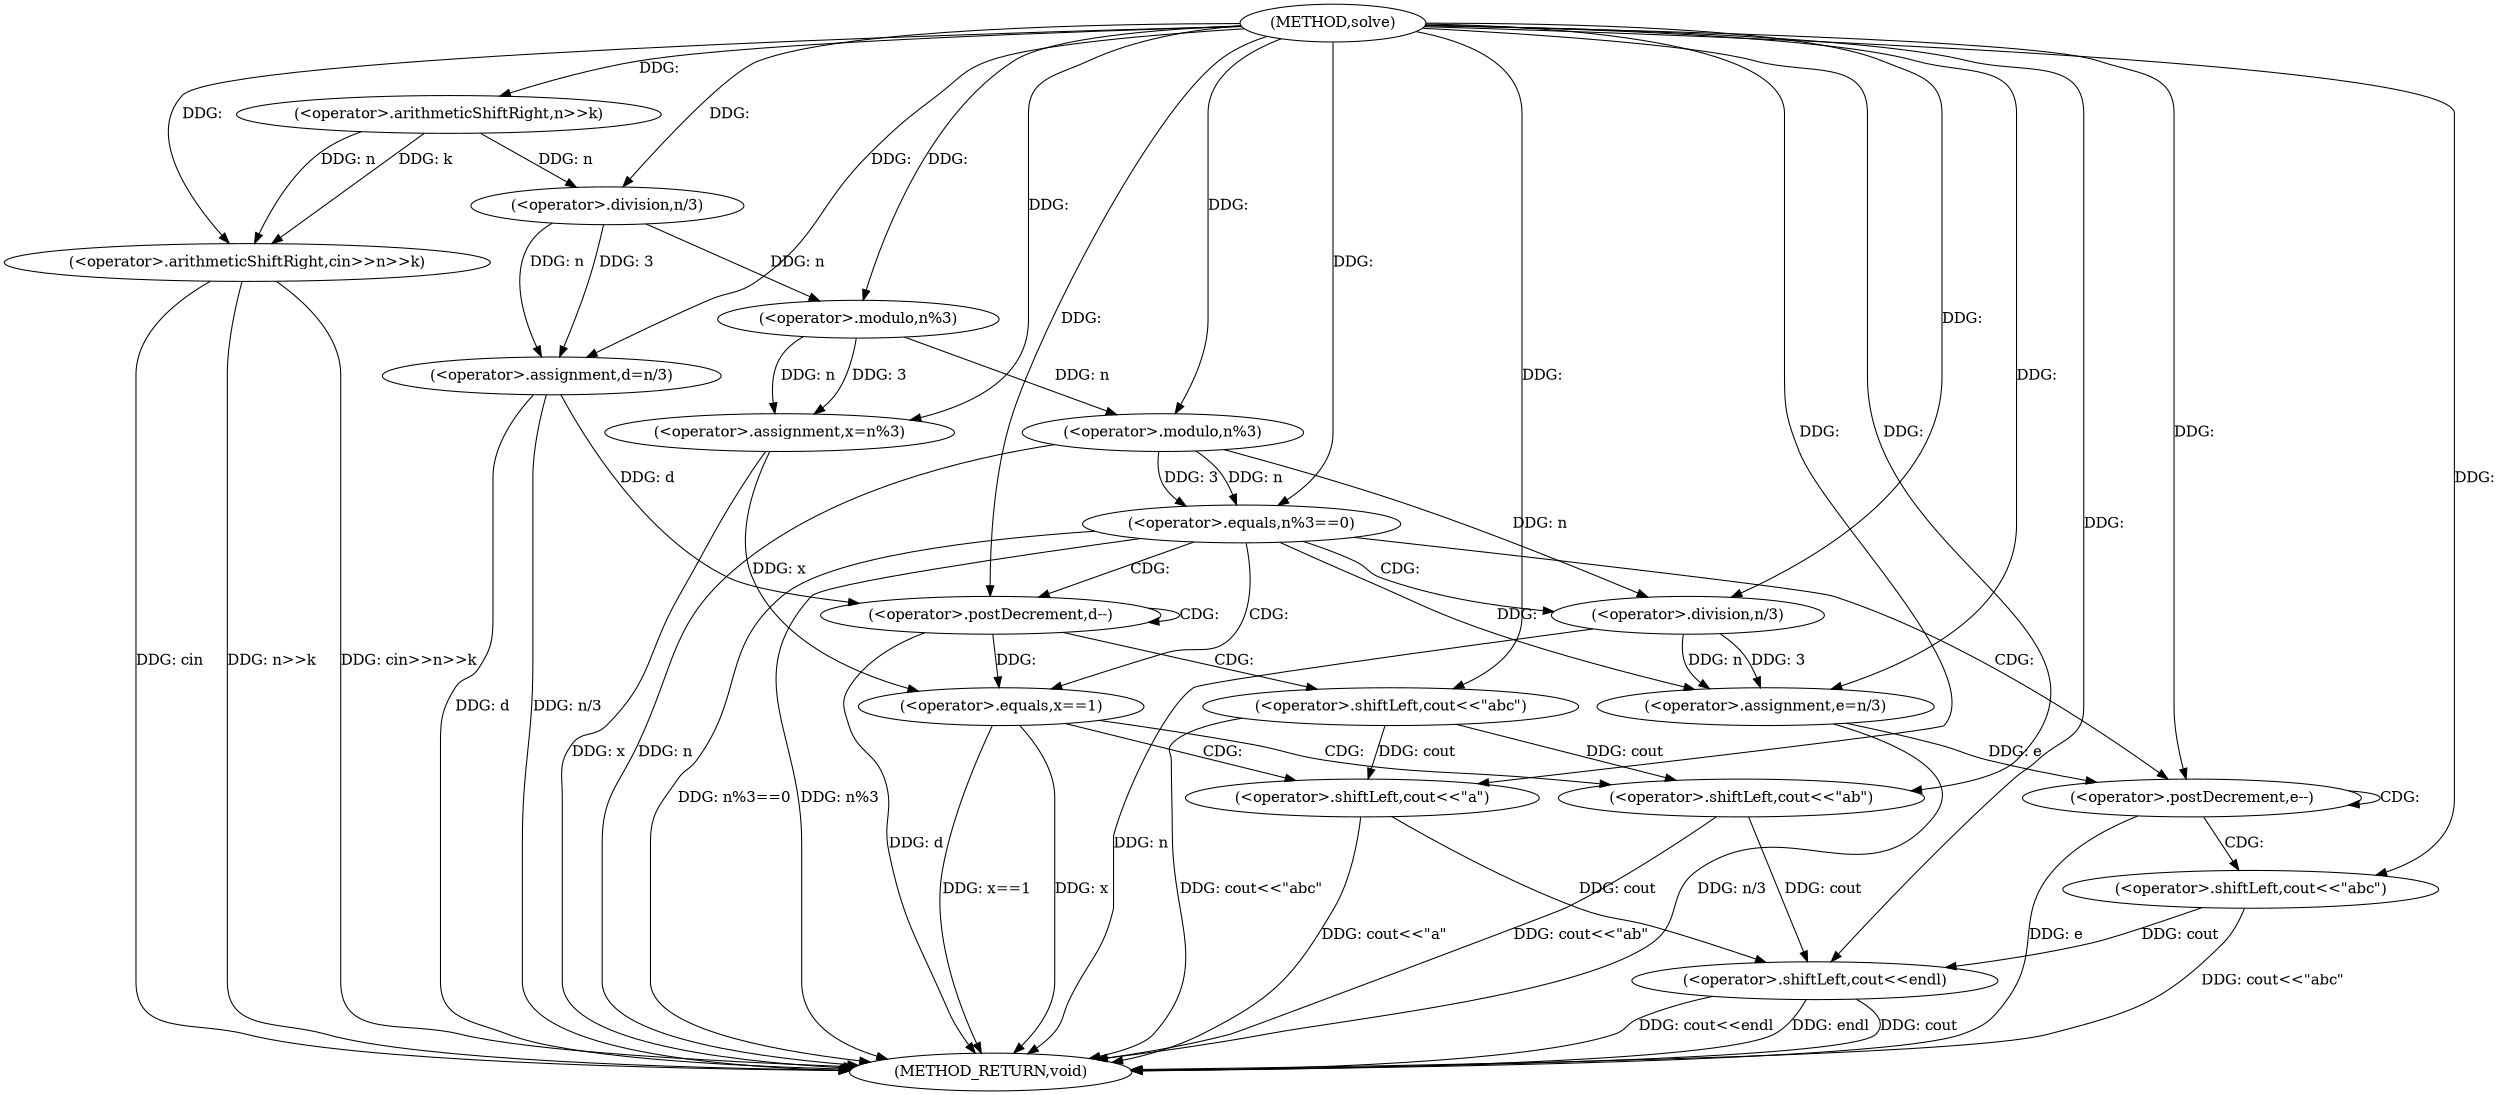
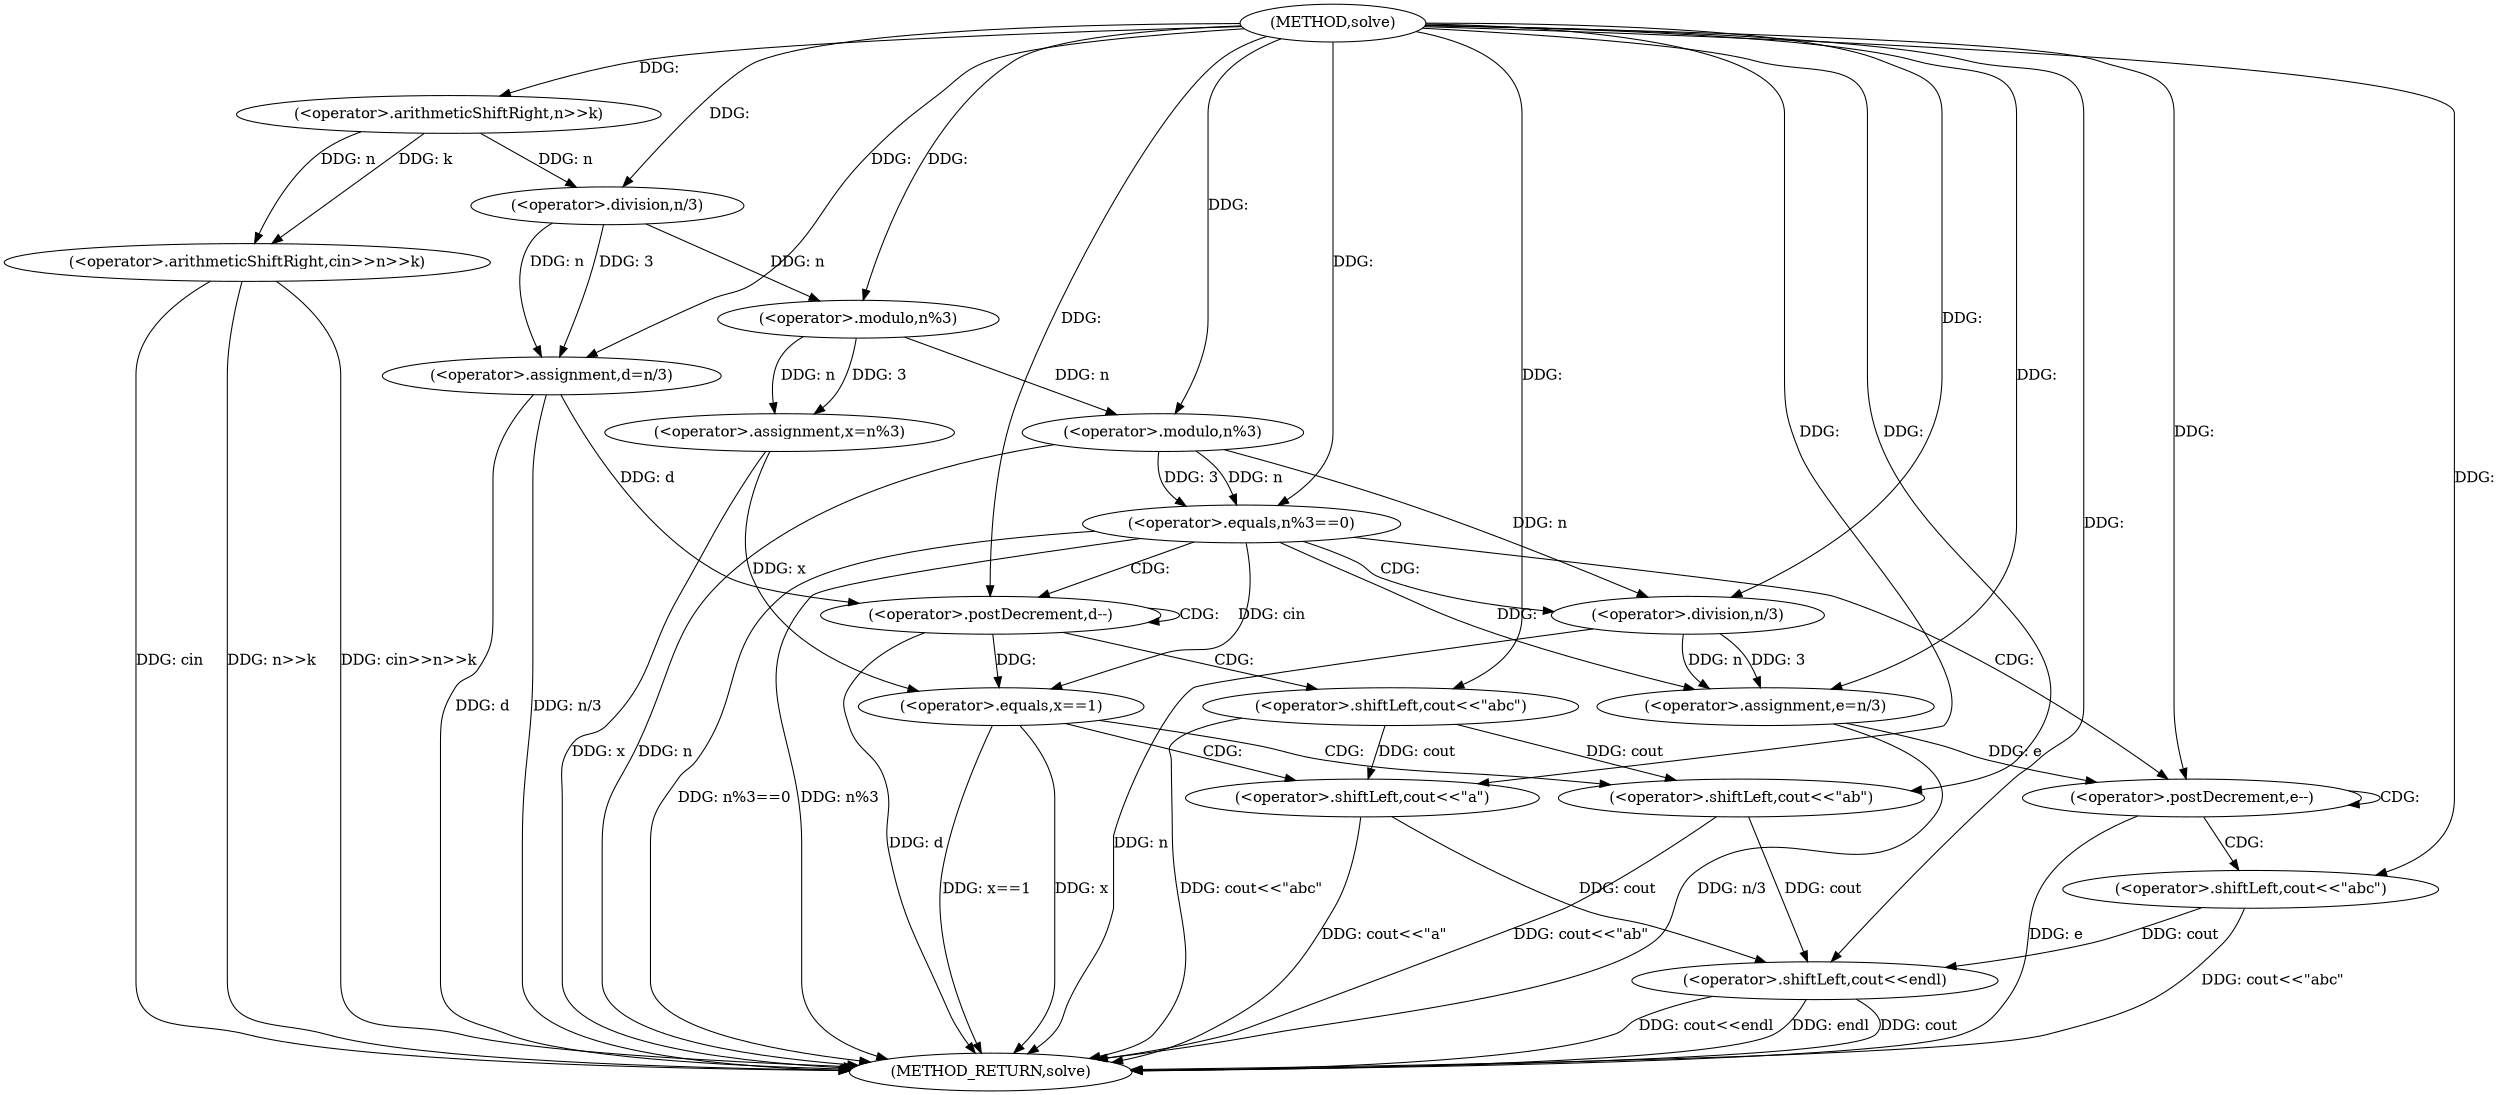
edge "(METHOD,solve)" -> "(<operator>.arithmeticShiftRight,cin>>n>>k)": removed, label "DDG:"
edge "(METHOD,solve)" -> "(<operator>.assignment,x=n%3)": removed, label "DDG:"
edge "(<operator>.equals,n%3==0)" -> "(<operator>.equals,x==1)": label "CDG: " -> "DDG: cin"
node "(METHOD_RETURN,void)": label "(METHOD_RETURN,void)" -> "(METHOD_RETURN,solve)"
